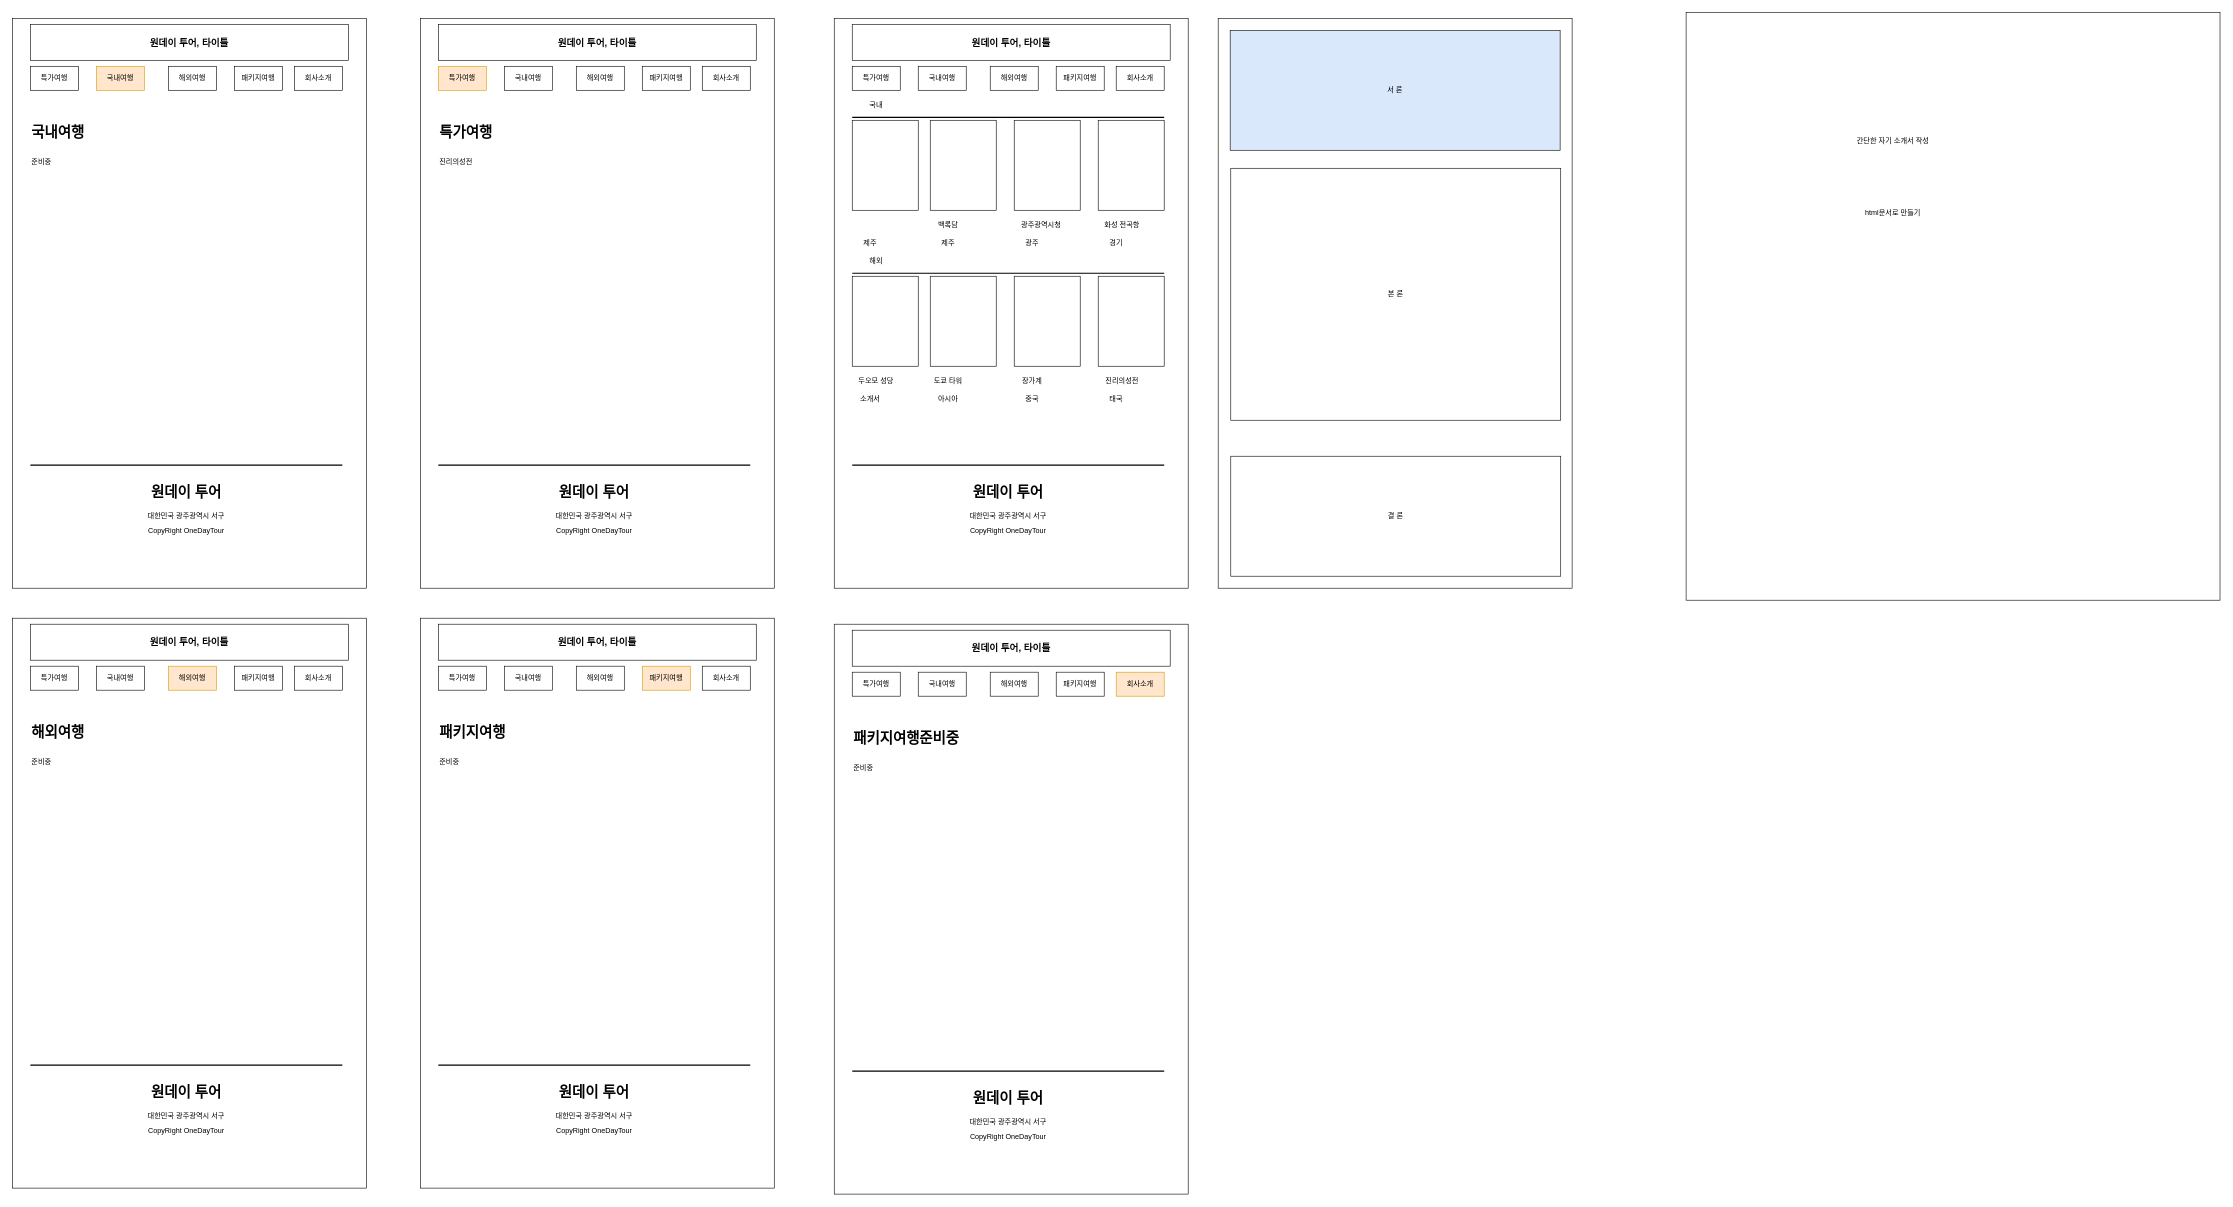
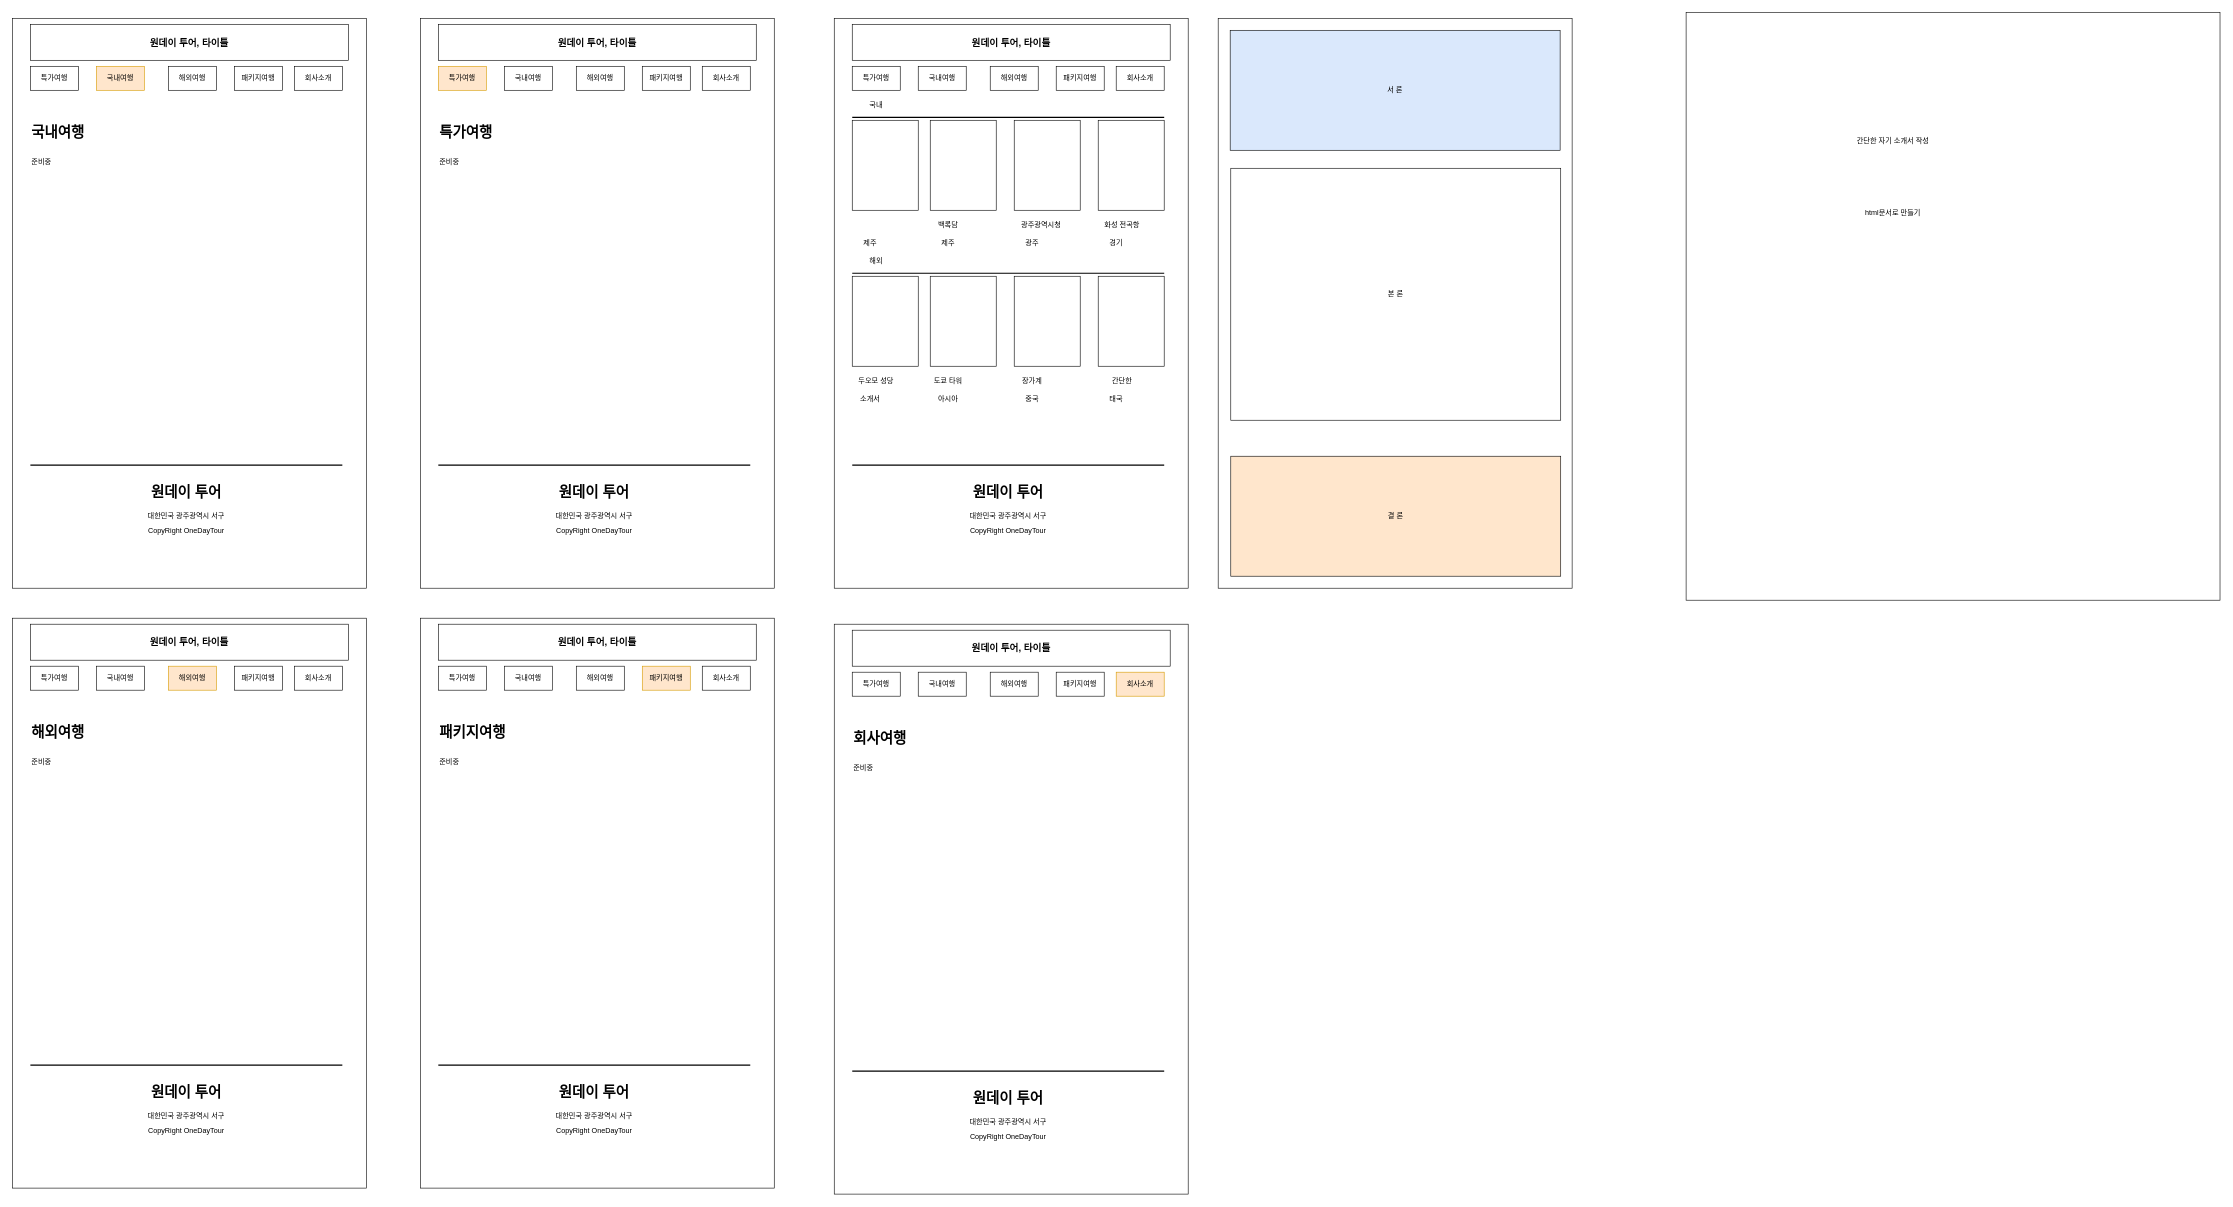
node "특가여행진리의성전": label "특가여행진리의성전" -> "특가여행준비중"
node "진리의성전": label "진리의성전" -> "간단한"
node "결 론": fillcolor #ffffff -> #ffe6cc
node "패키지여행준비중준비중": label "패키지여행준비중준비중" -> "회사여행준비중"
